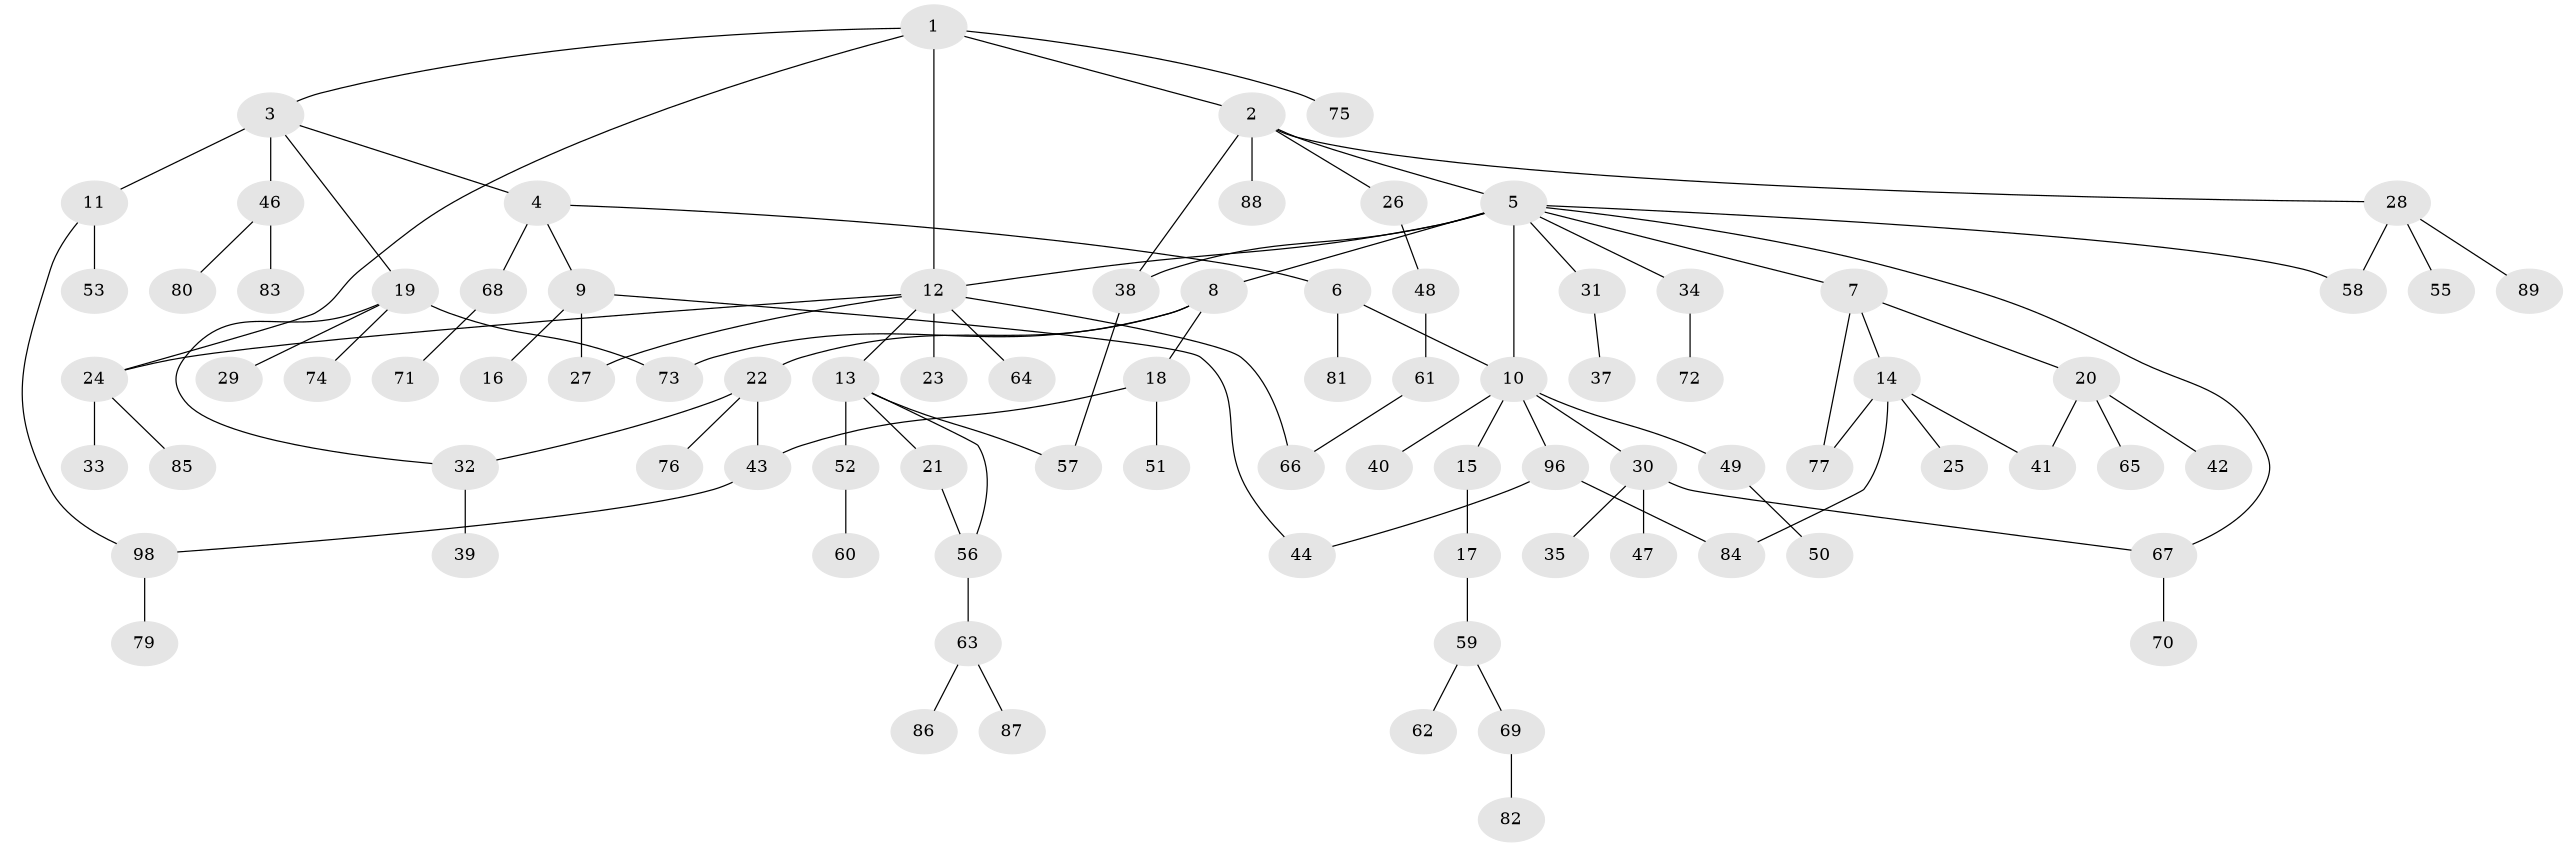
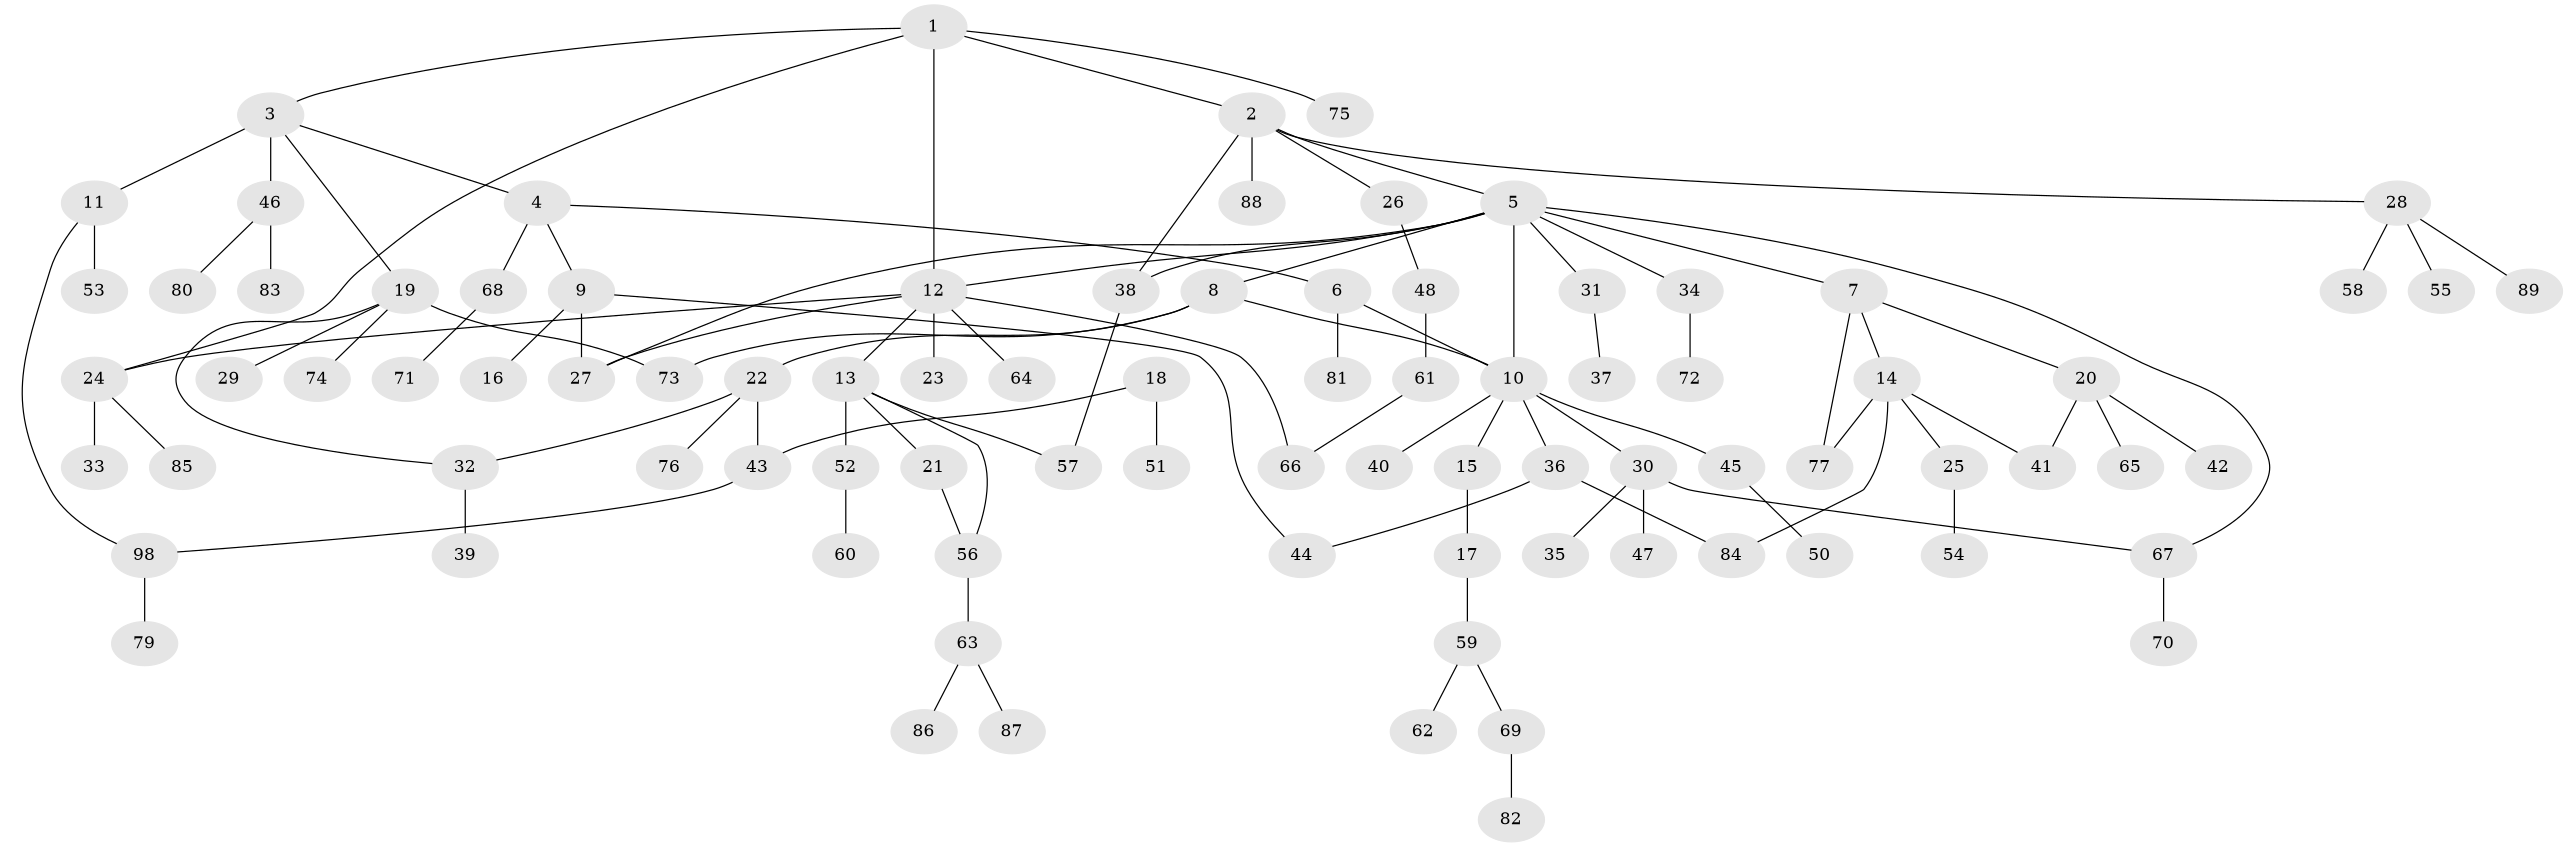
edge "5" -- "58": now "5" -- "27"
edge "8" -- "18": now "8" -- "10"
node "96": label "96" -> "36"
node "49": label "49" -> "45"
node "54": added
